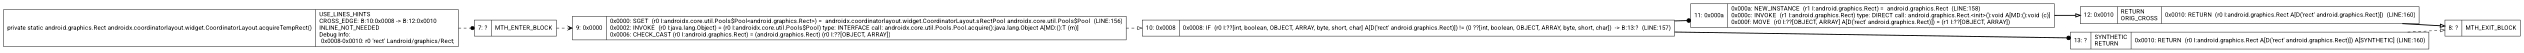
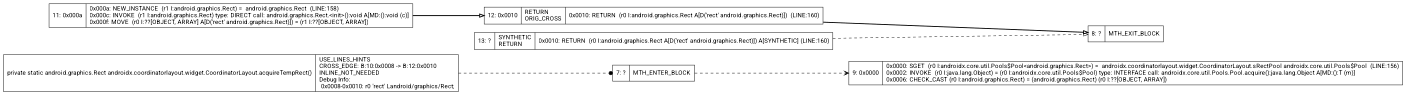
node "10: 0x0008": removed
